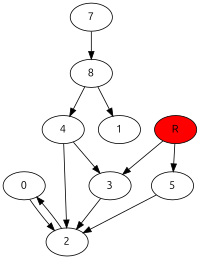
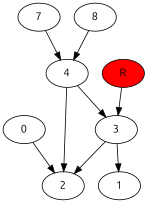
edge "7" -> "8": now "7" -> "4"
edge "8" -> "1": now "3" -> "1"
node "5": removed
edge "2" -> "0": removed
